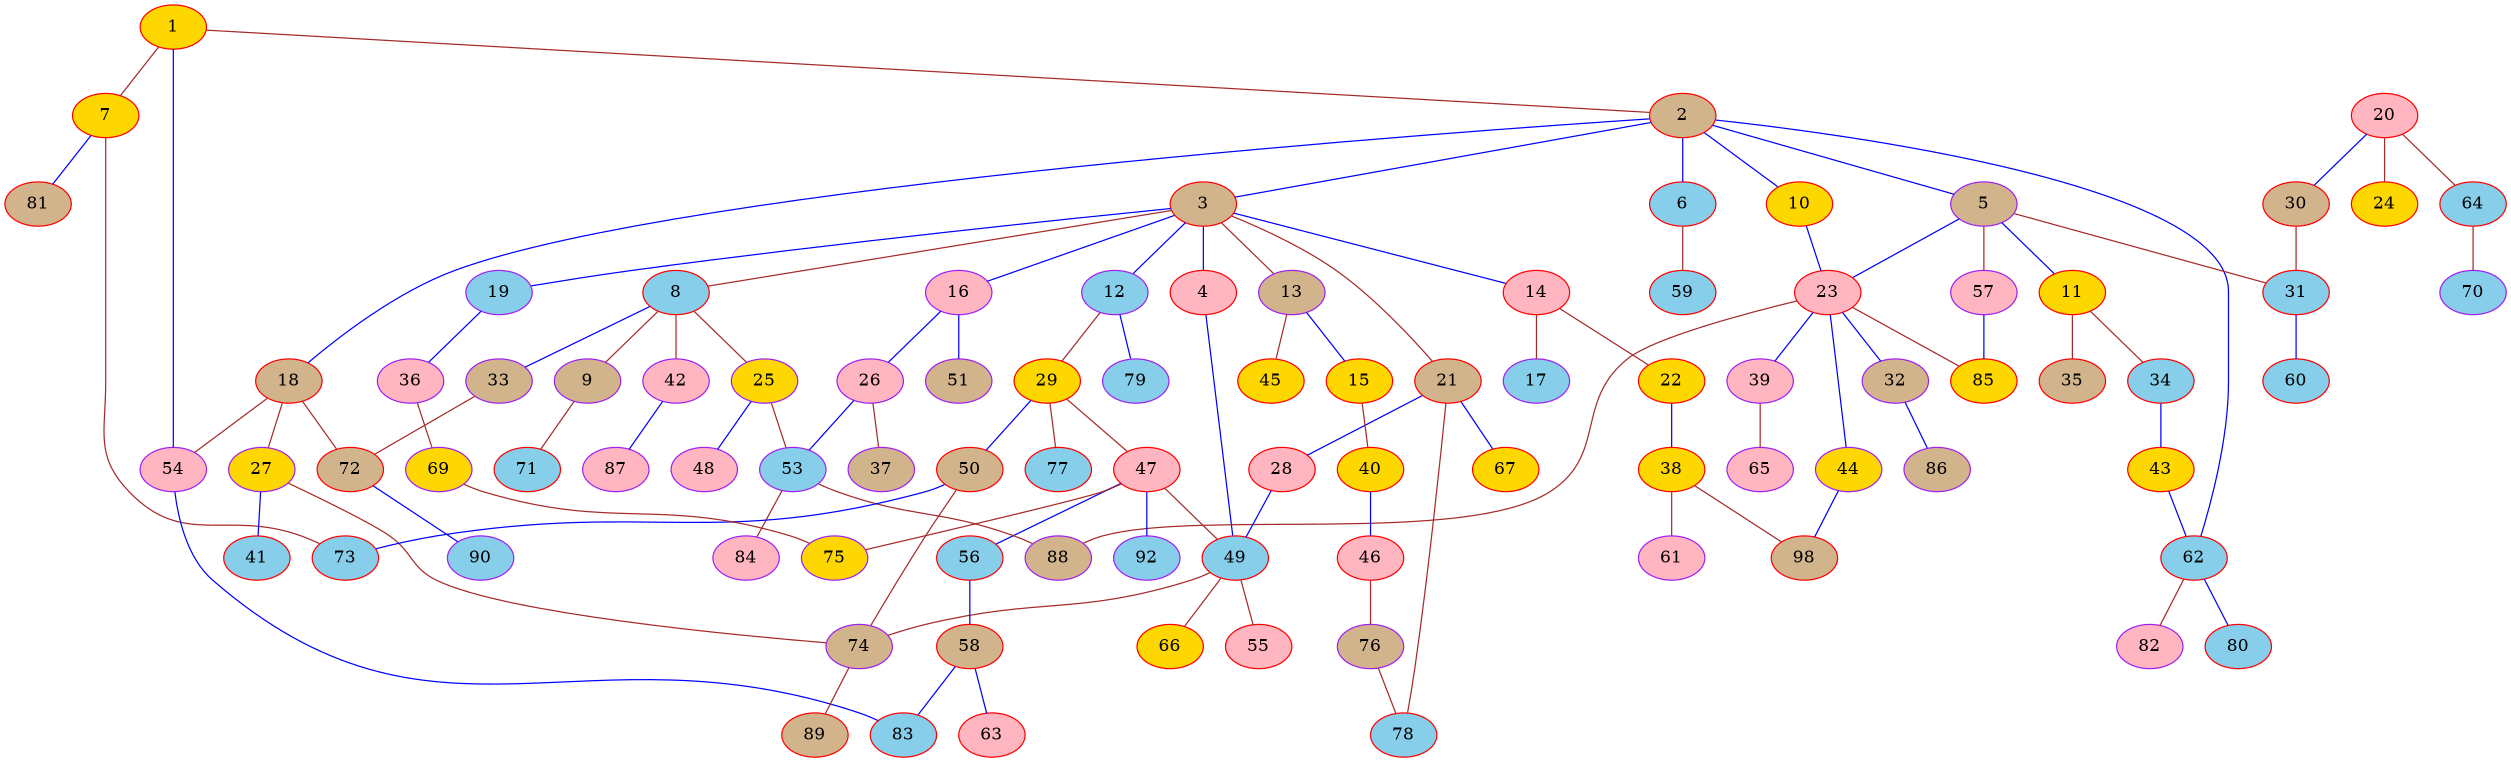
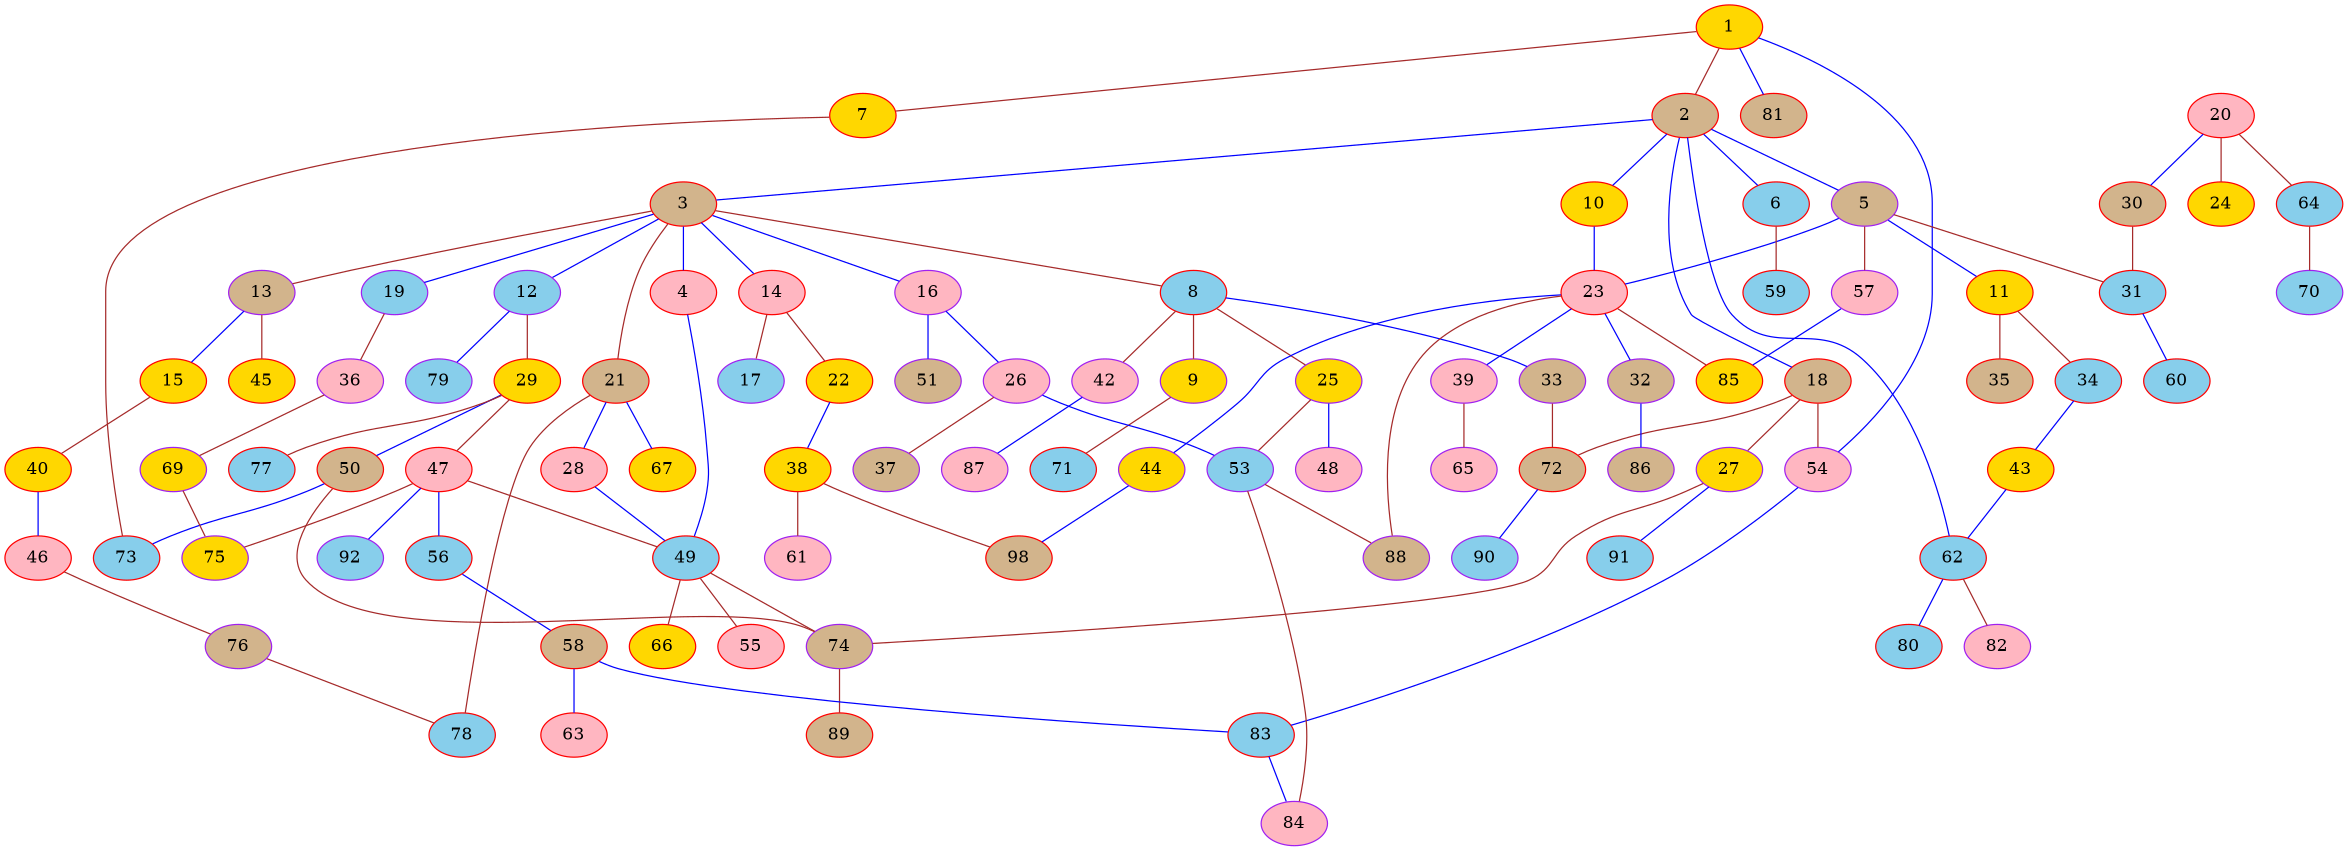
edge "7" -- "81": now "1" -- "81"
edge "19" -- "36": color blue -> brown
node "9": fillcolor tan -> gold
node "41": label "41" -> "91"
edge "83" -- "84": added
